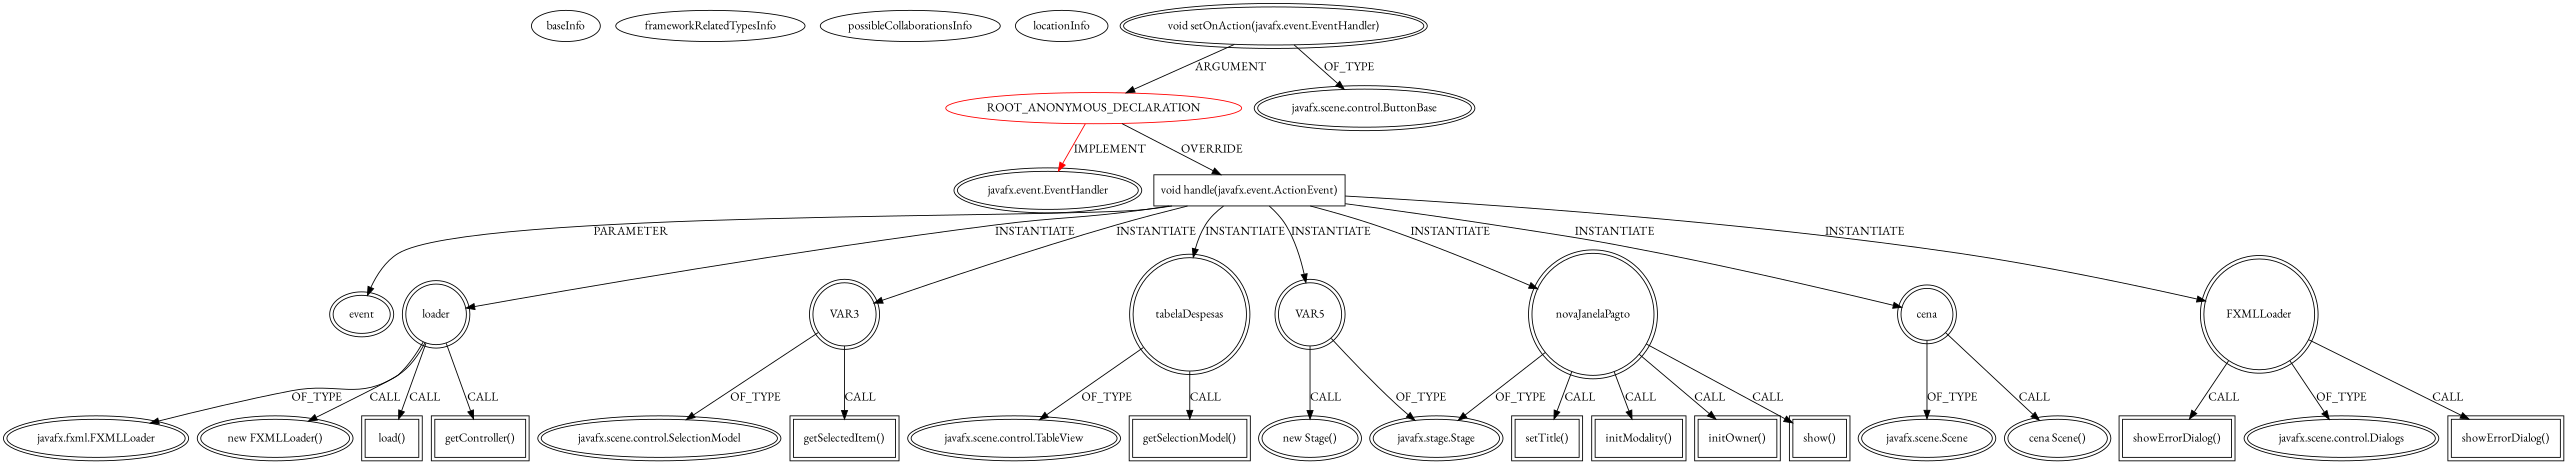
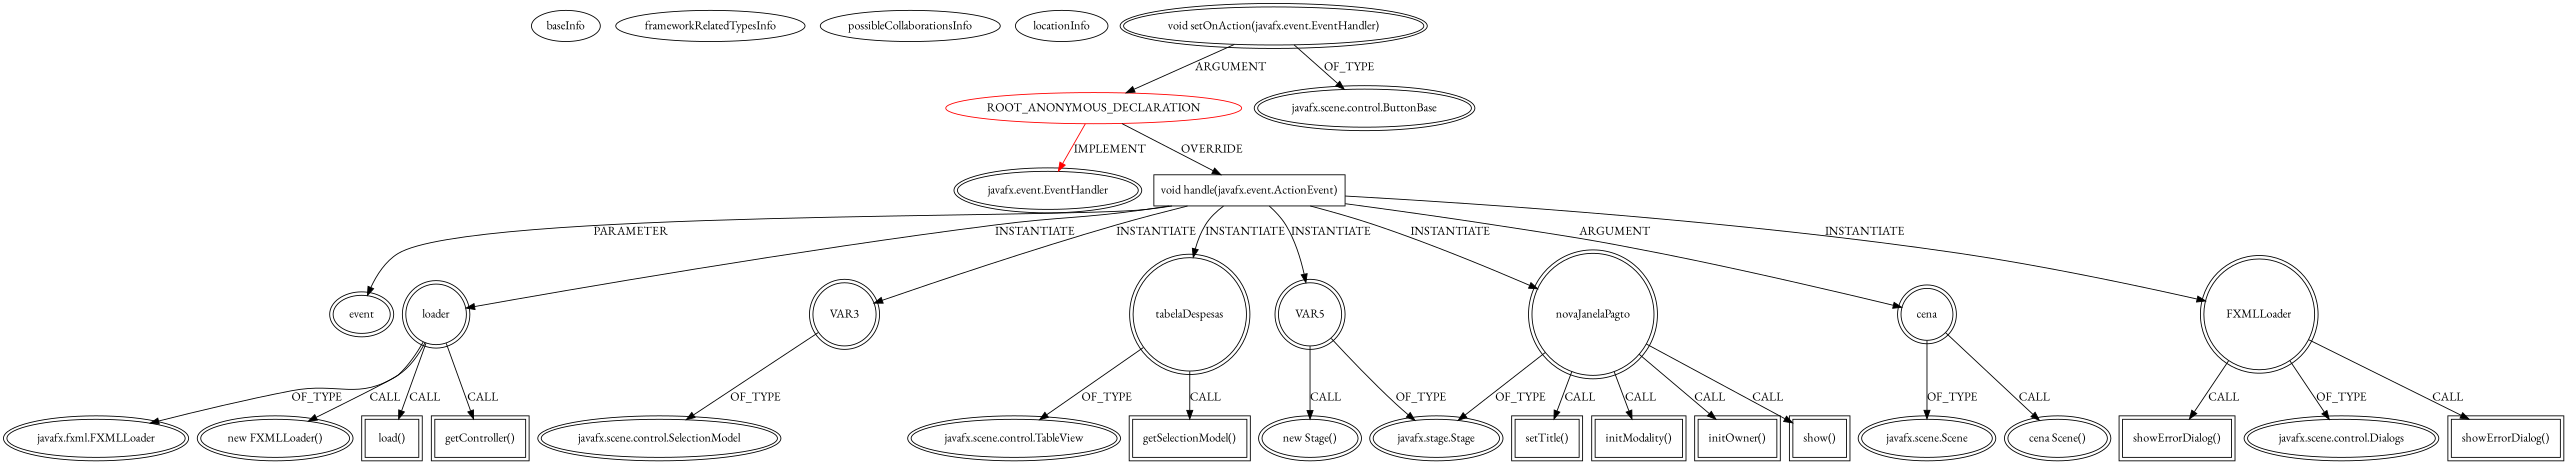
edge "void handle(javafx.event.ActionEvent)" -> "cena": label "INSTANTIATE" -> "ARGUMENT"
node "getSelectedItem()": removed
